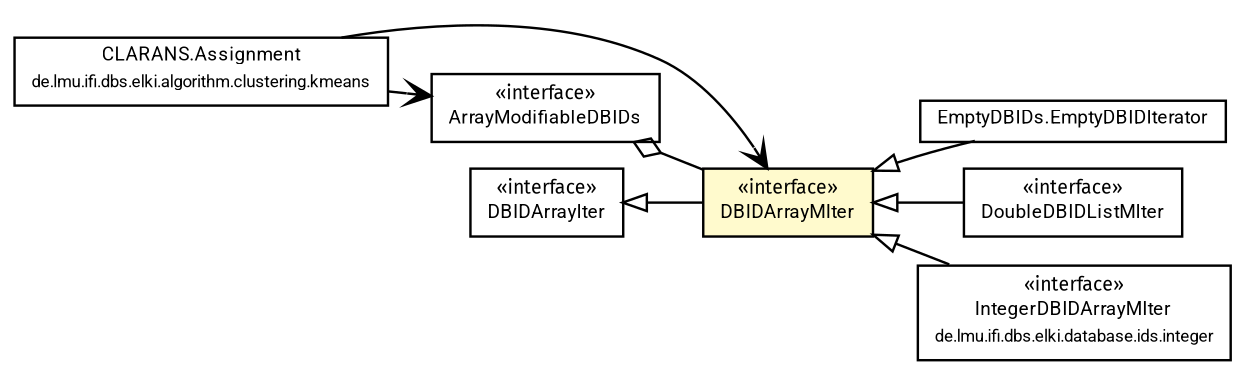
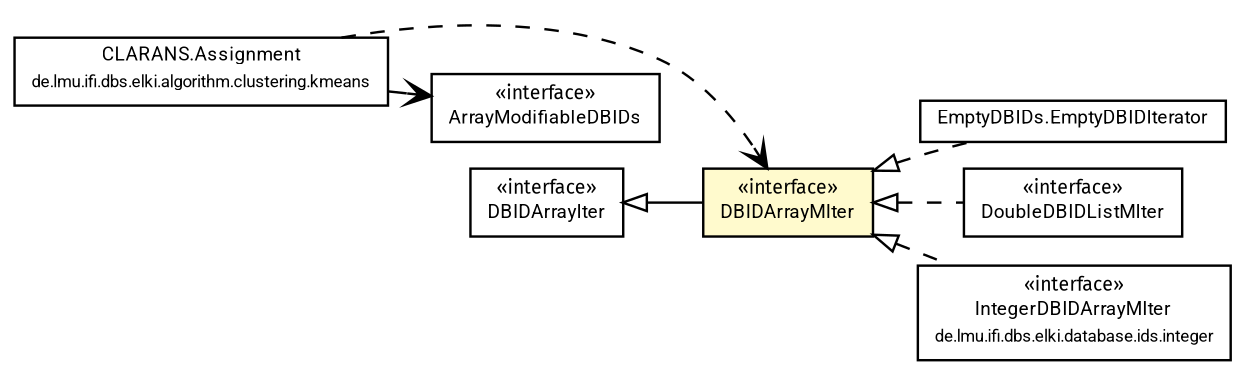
edge "CLARANS.Assignment" -> "DBIDArrayMIter": style solid -> dashed
edge "EmptyDBIDs.EmptyDBIDIterator" -> "DBIDArrayMIter": style solid -> dashed
edge "DBIDArrayMIter" -> "ArrayModifiableDBIDs": removed
edge "DoubleDBIDListMIter" -> "DBIDArrayMIter": style solid -> dashed
edge "IntegerDBIDArrayMIter" -> "DBIDArrayMIter": style solid -> dashed
